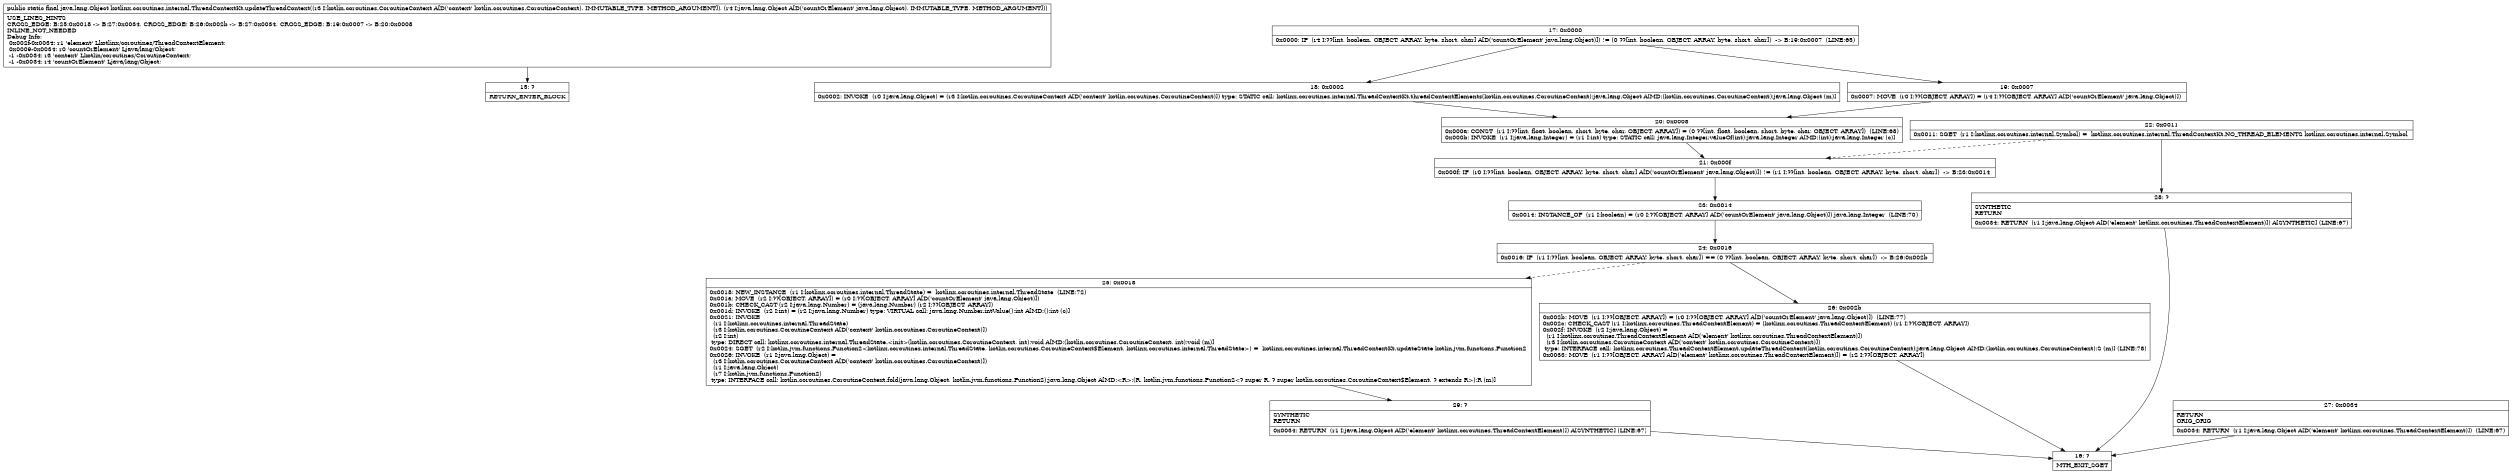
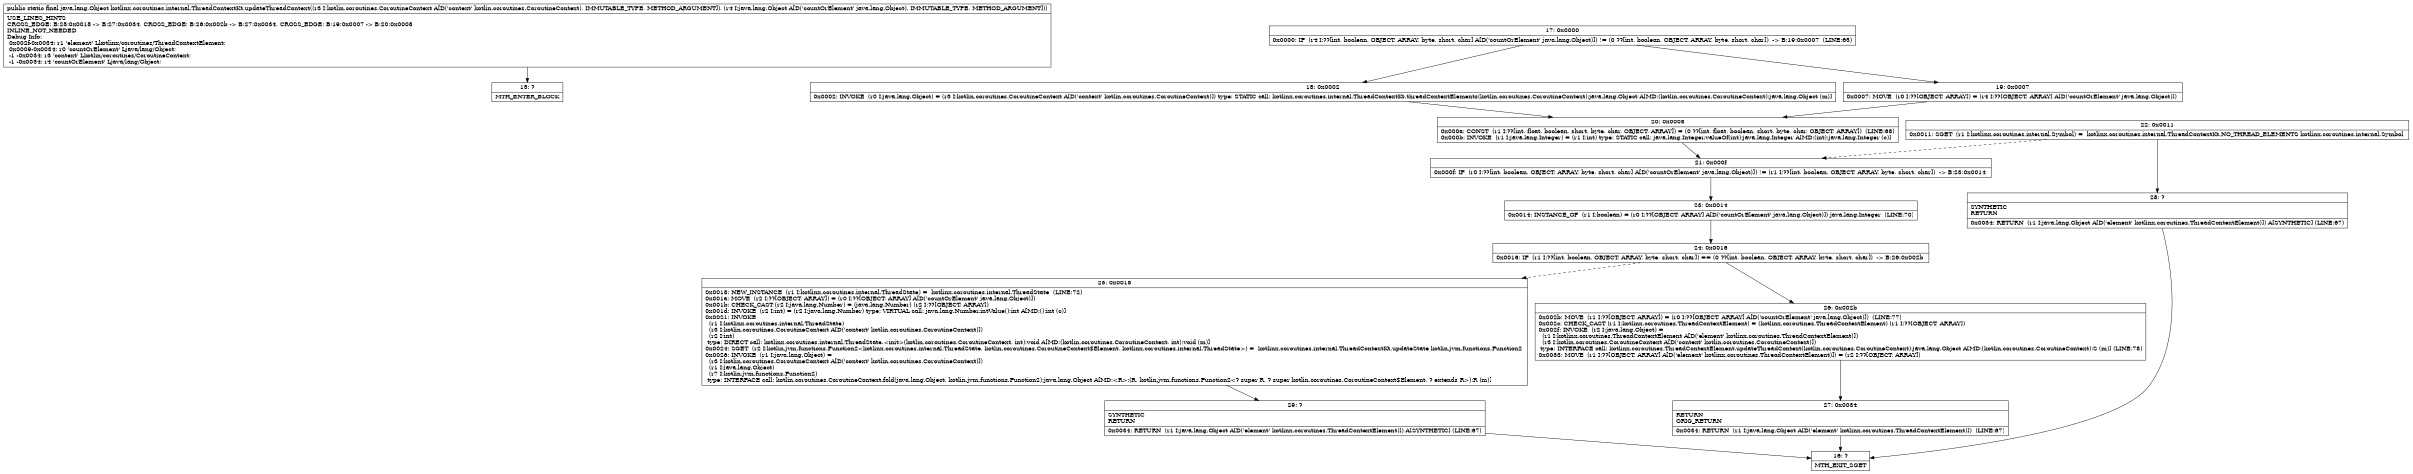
node "15: ?": text "RETURN_ENTER_BLOCK" -> "MTH_ENTER_BLOCK"
edge "26: 0x002b" -> "16: ?": now "26: 0x002b" -> "27: 0x0034"
node "27: 0x0034": text "ORIG_ORIG" -> "ORIG_RETURN"
